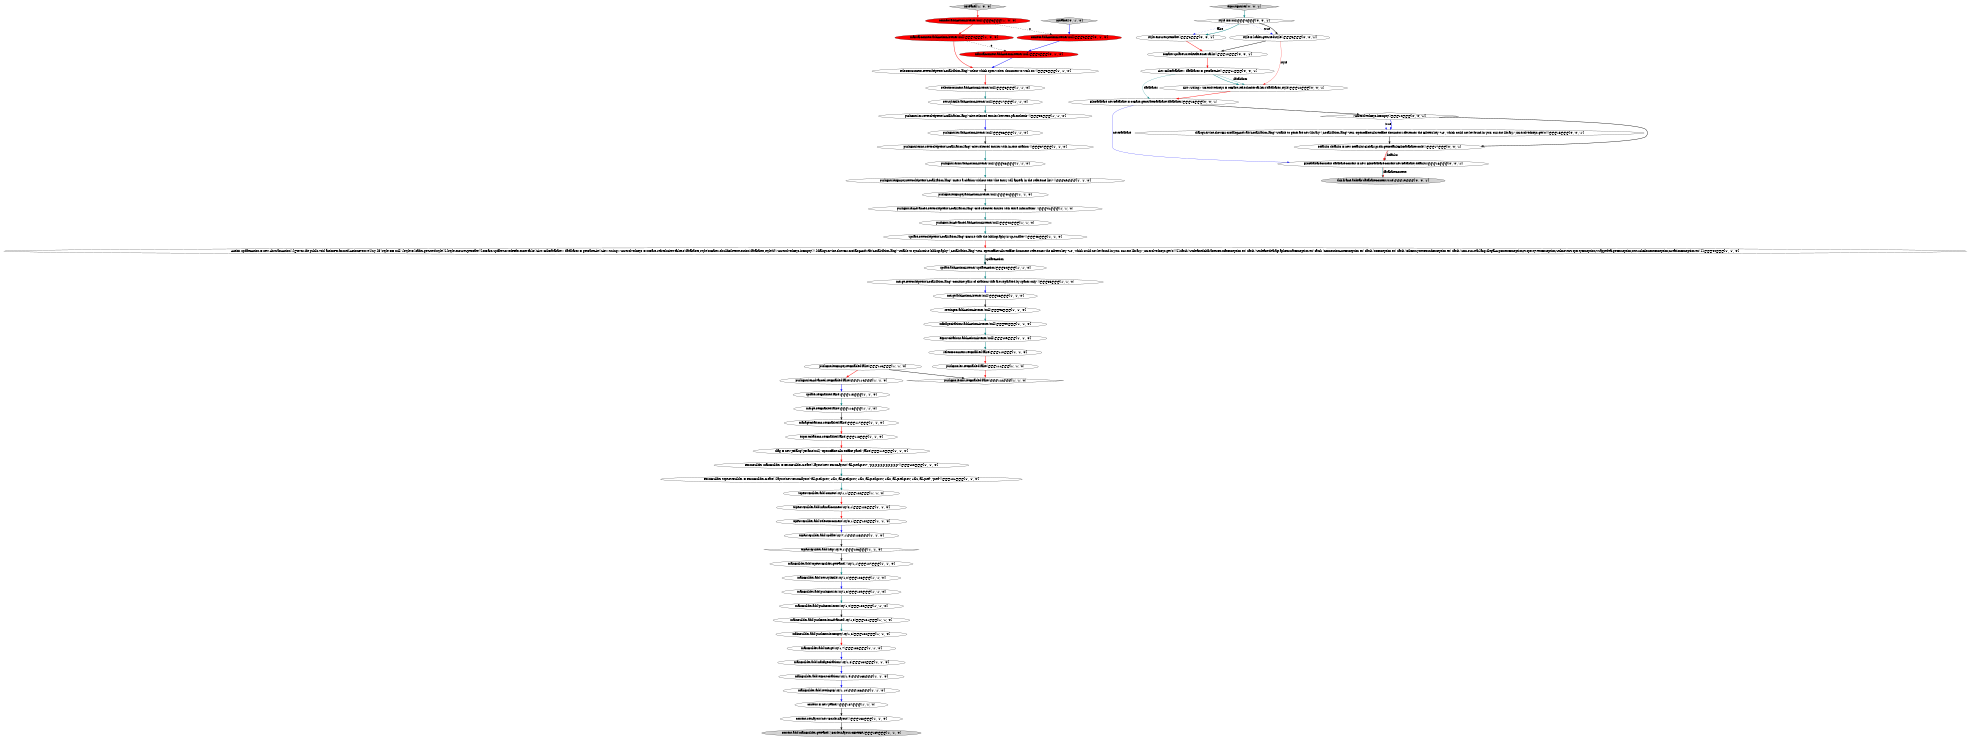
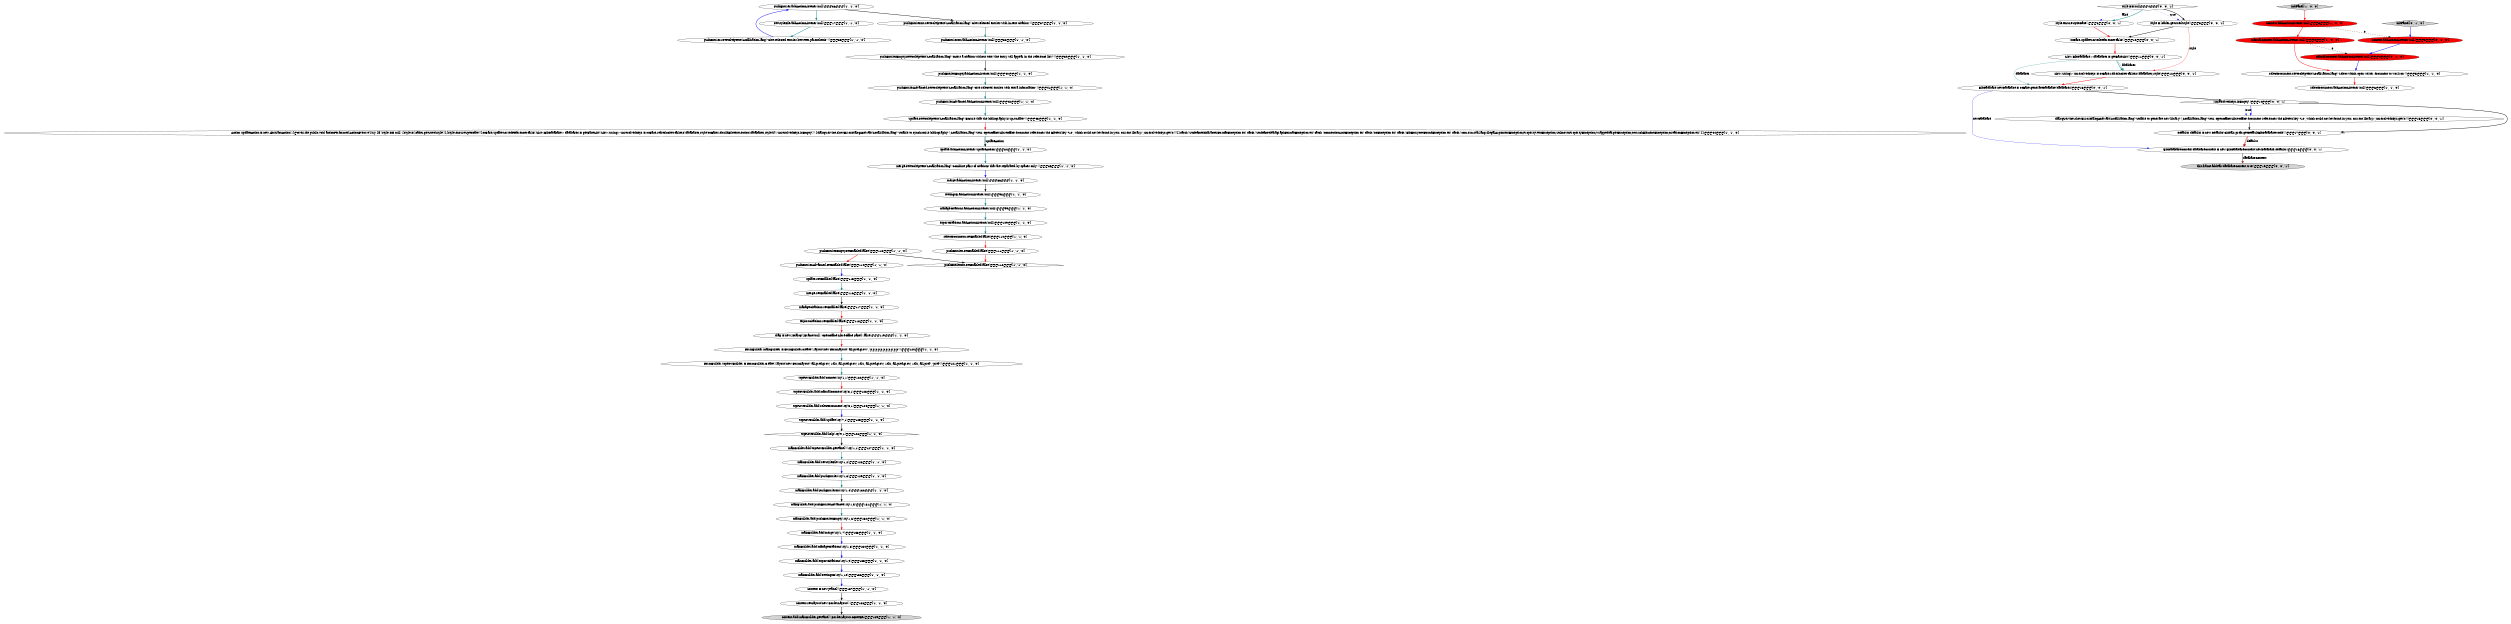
node "exportEntries['0', '0', '1']": removed
edge "selectDocument.addActionListener(null)@@@6@@@['1', '1', '0']" -> "setStyleFile.addActionListener(null)@@@17@@@['1', '1', '0']": now "pushEntries.addActionListener(null)@@@36@@@['1', '1', '0']" -> "setStyleFile.addActionListener(null)@@@17@@@['1', '1', '0']"
